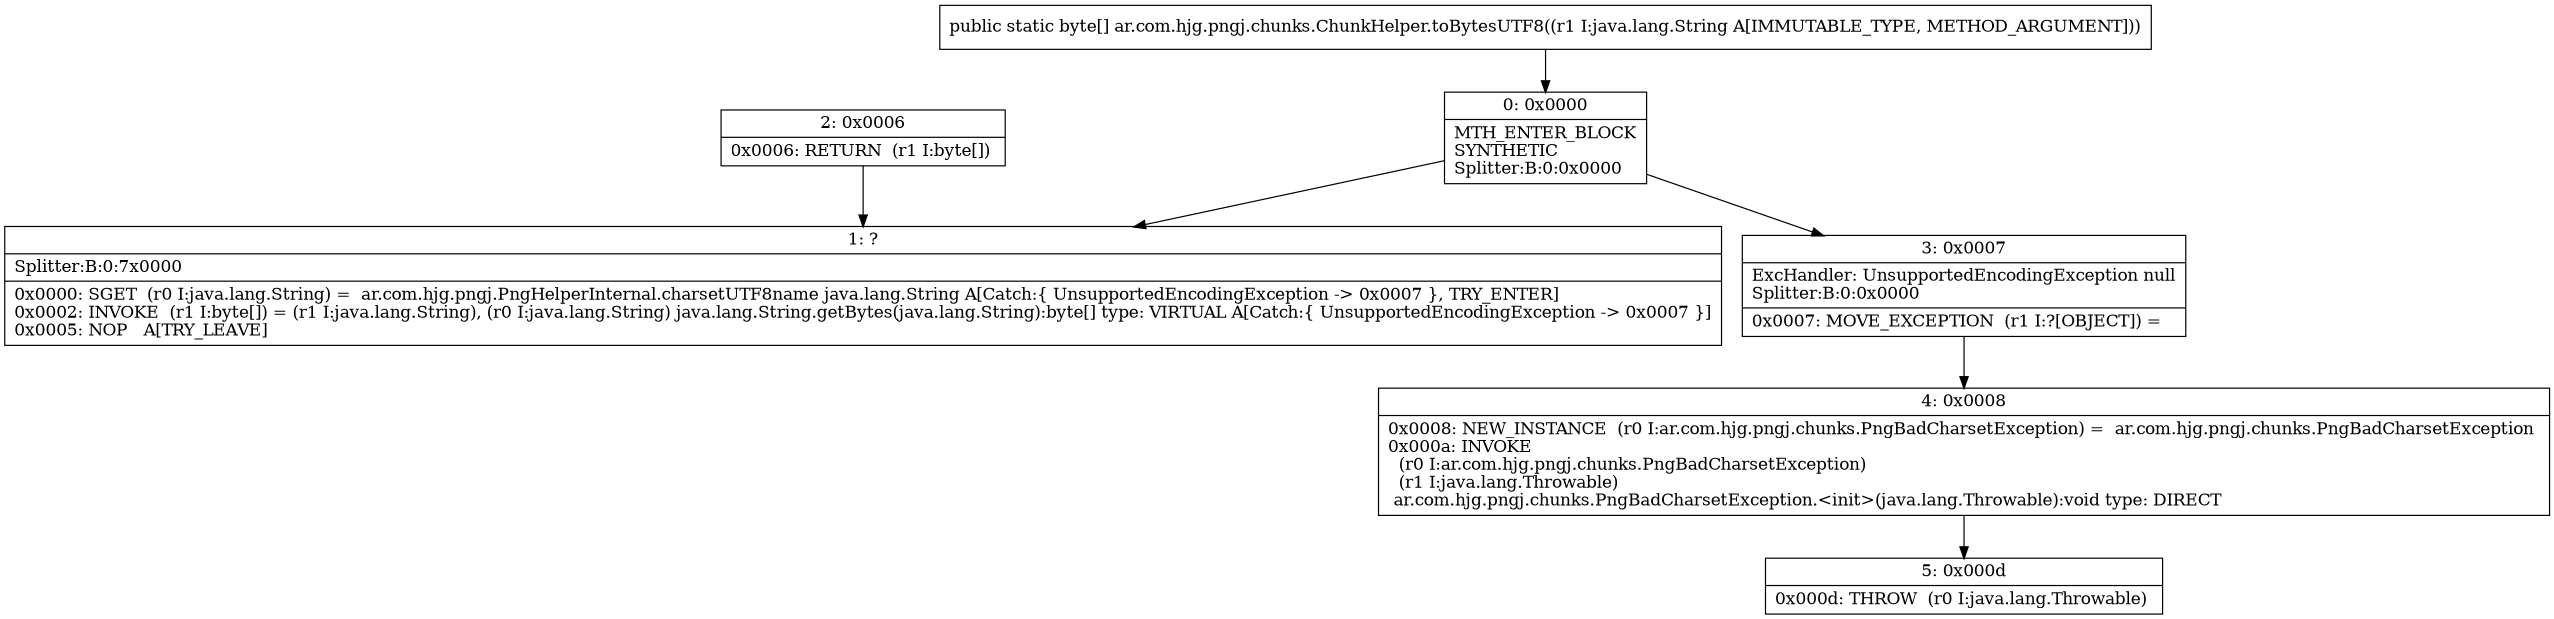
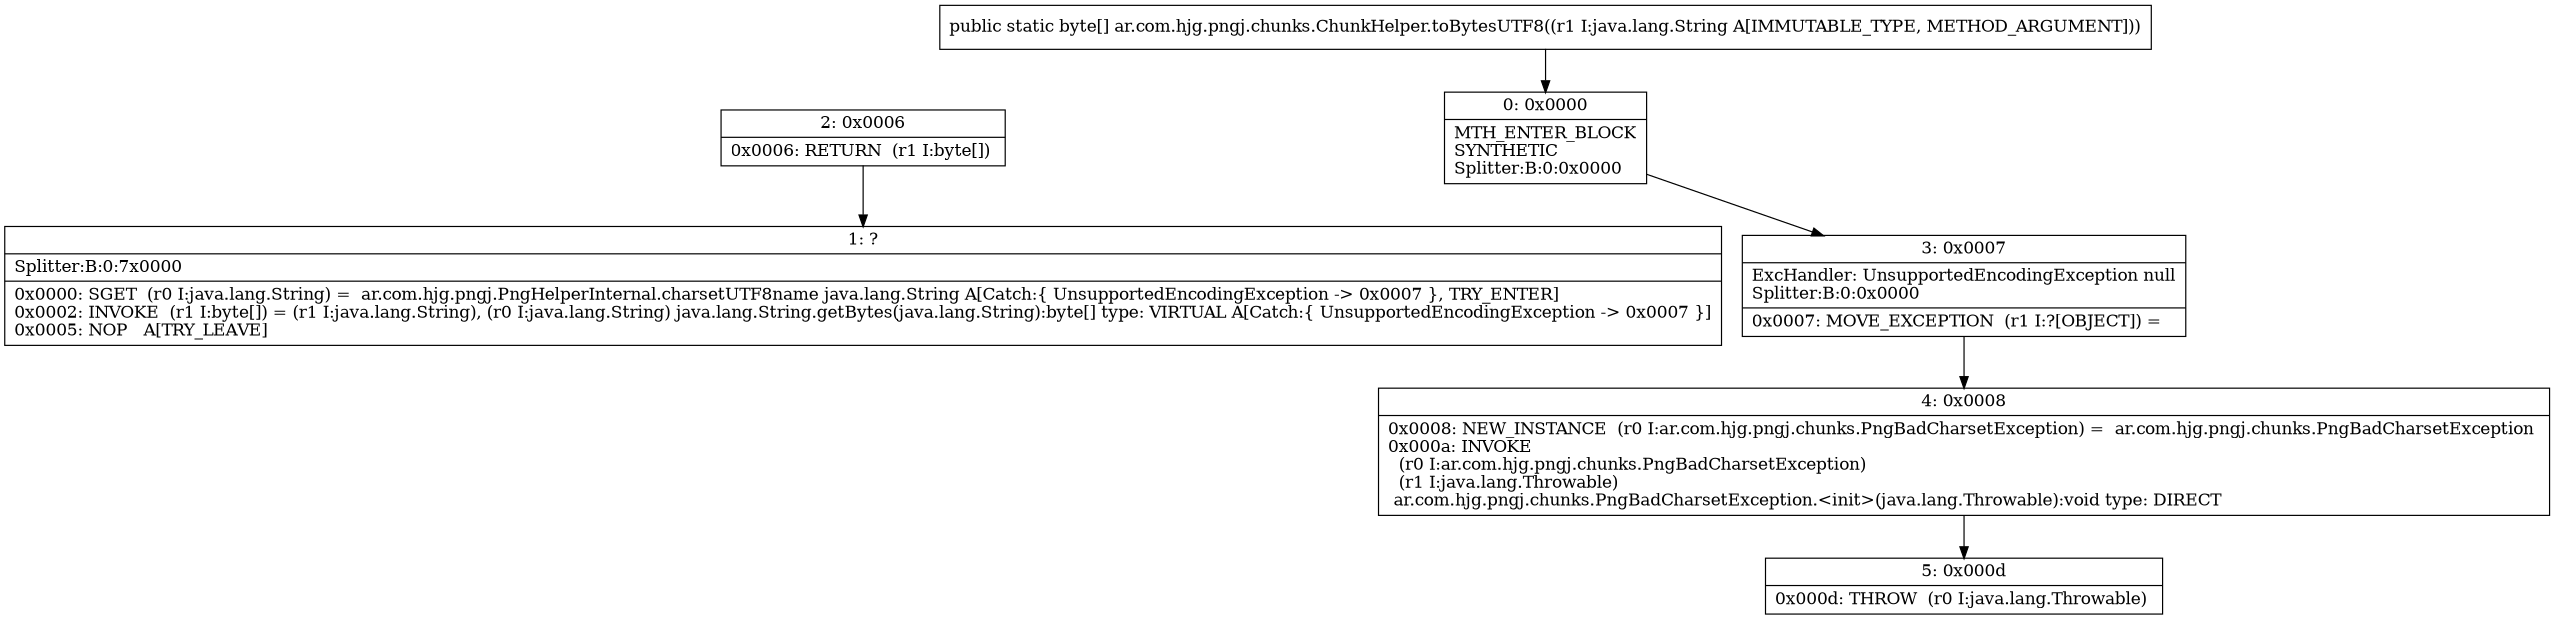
edge "0: 0x0000" -> "1: ?": removed
